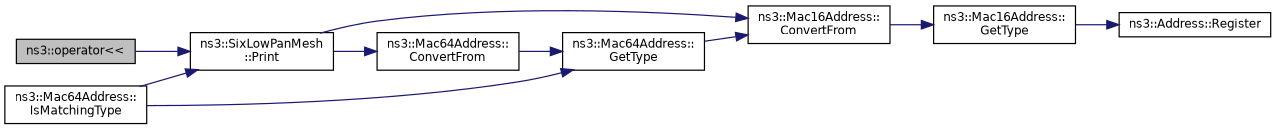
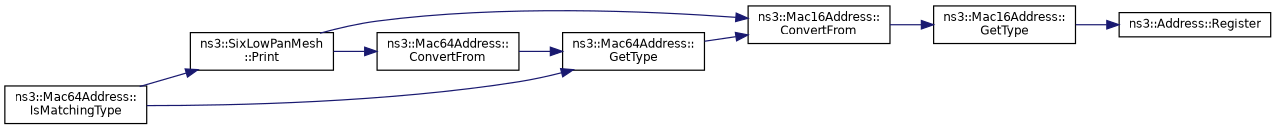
node "ns3::operator<<": removed
